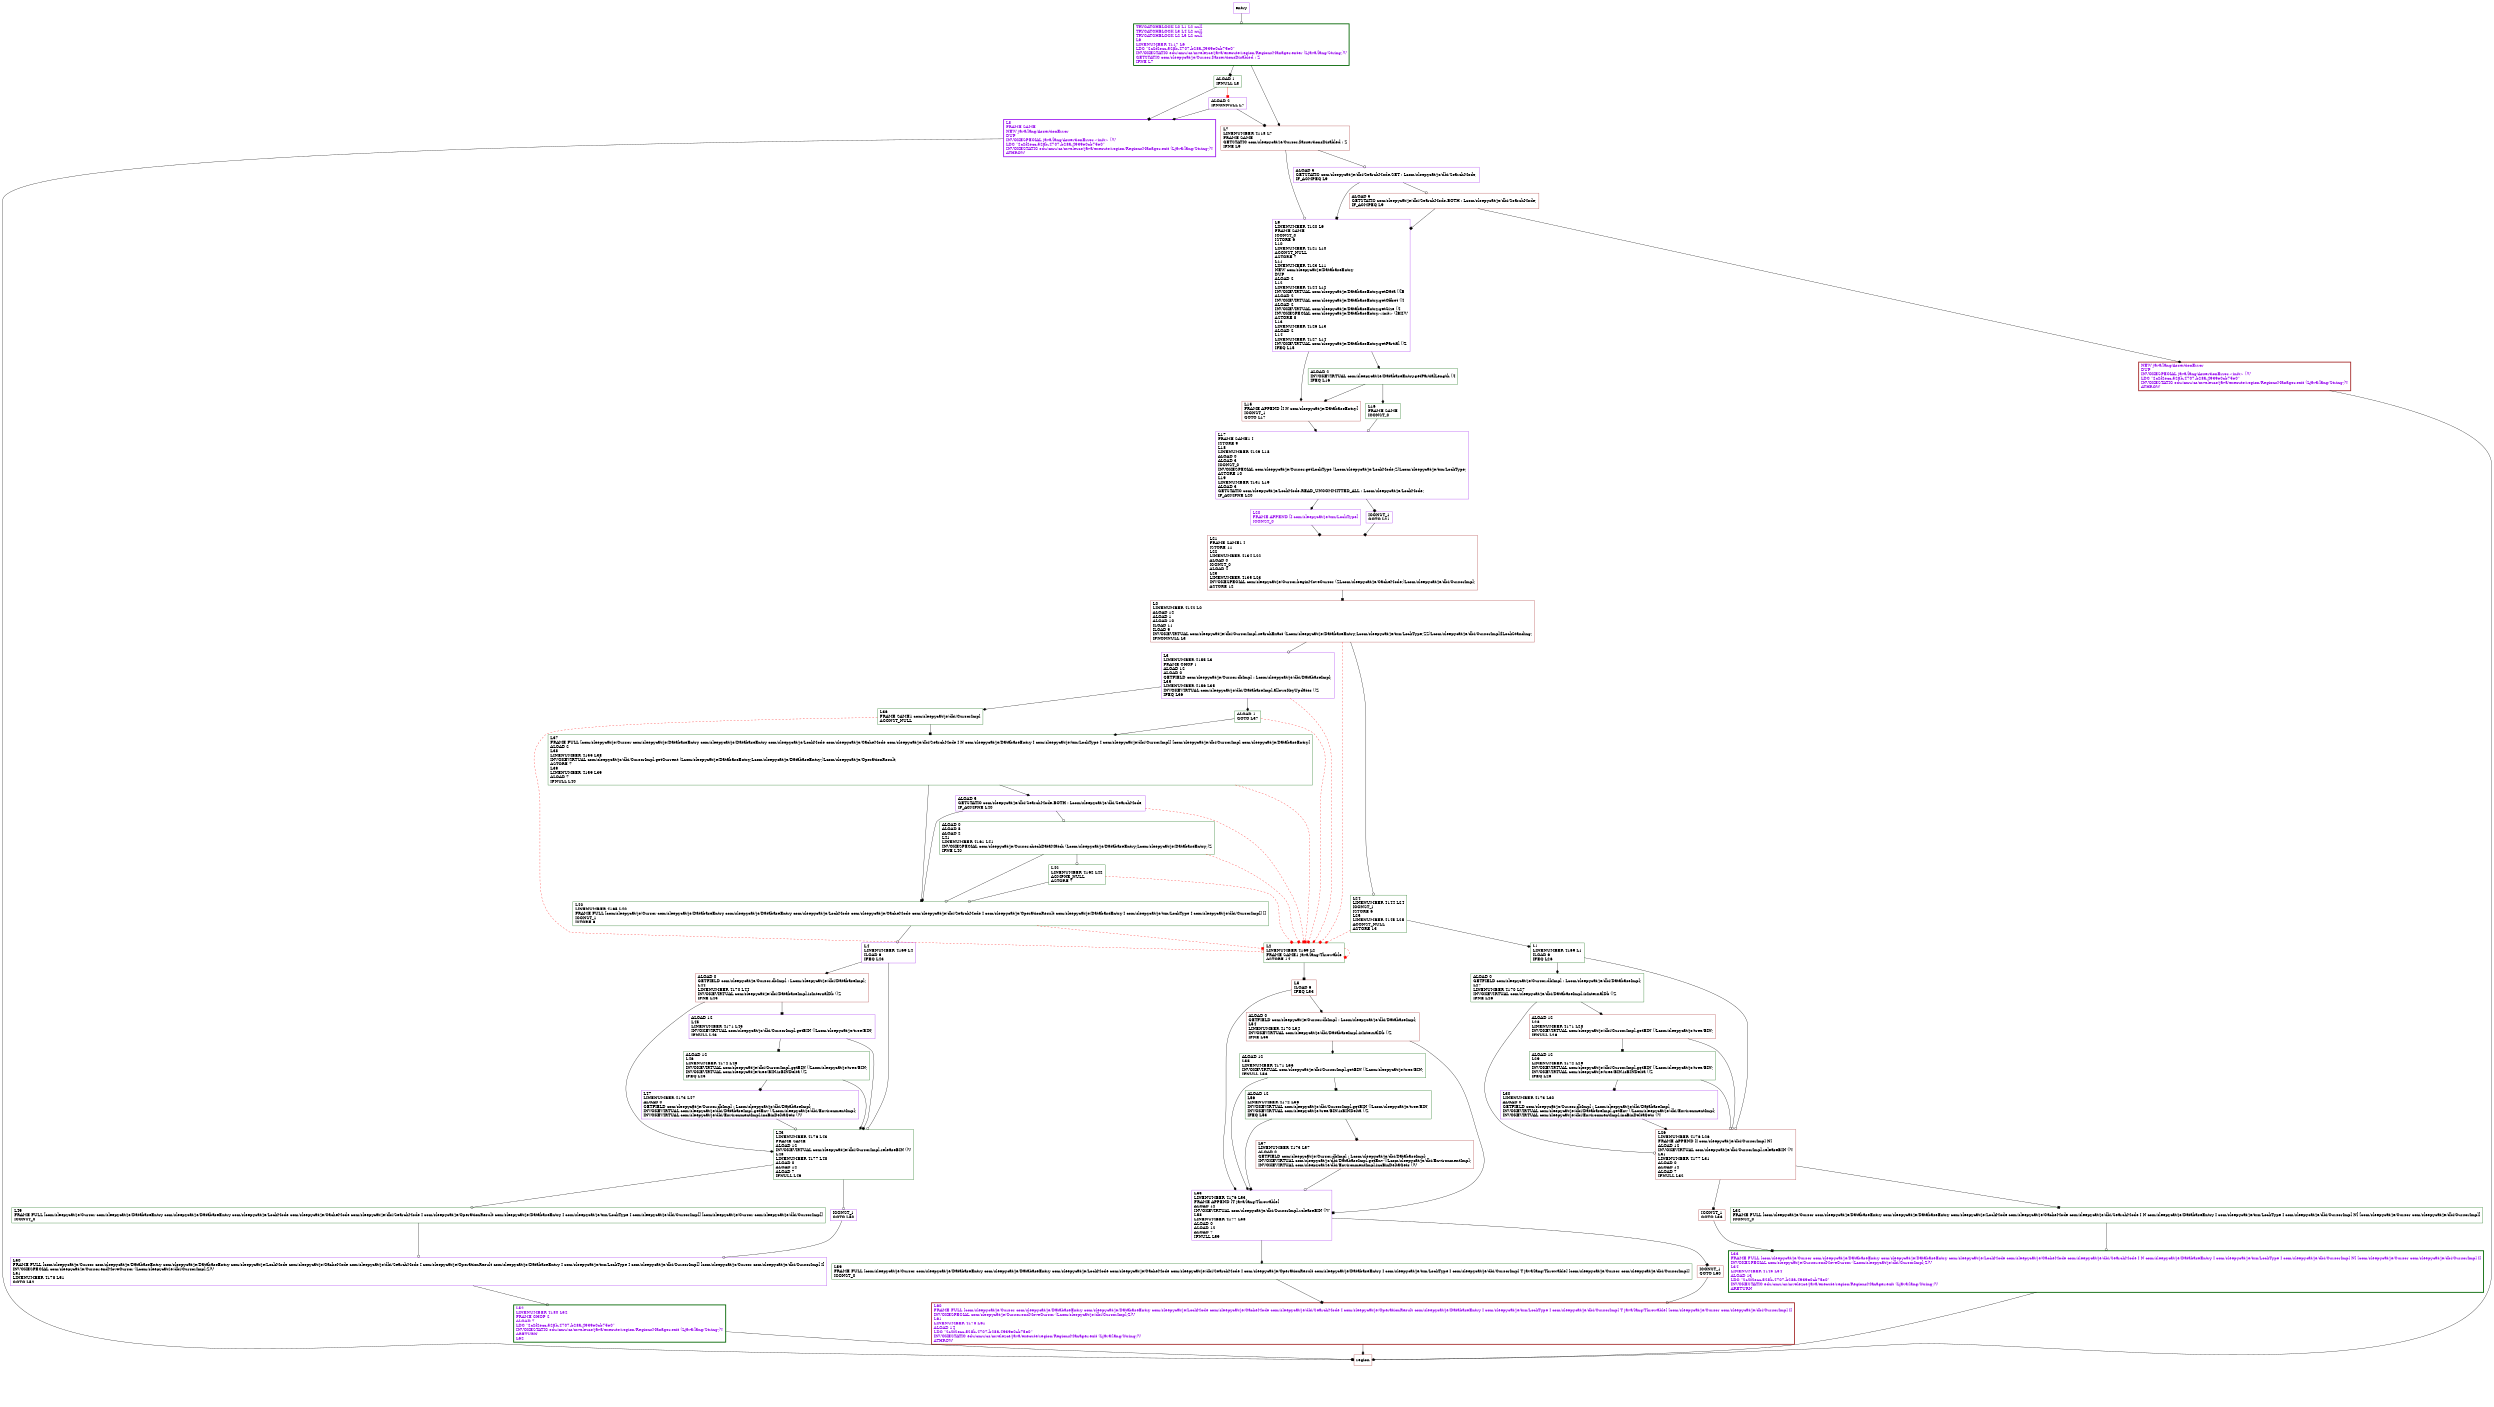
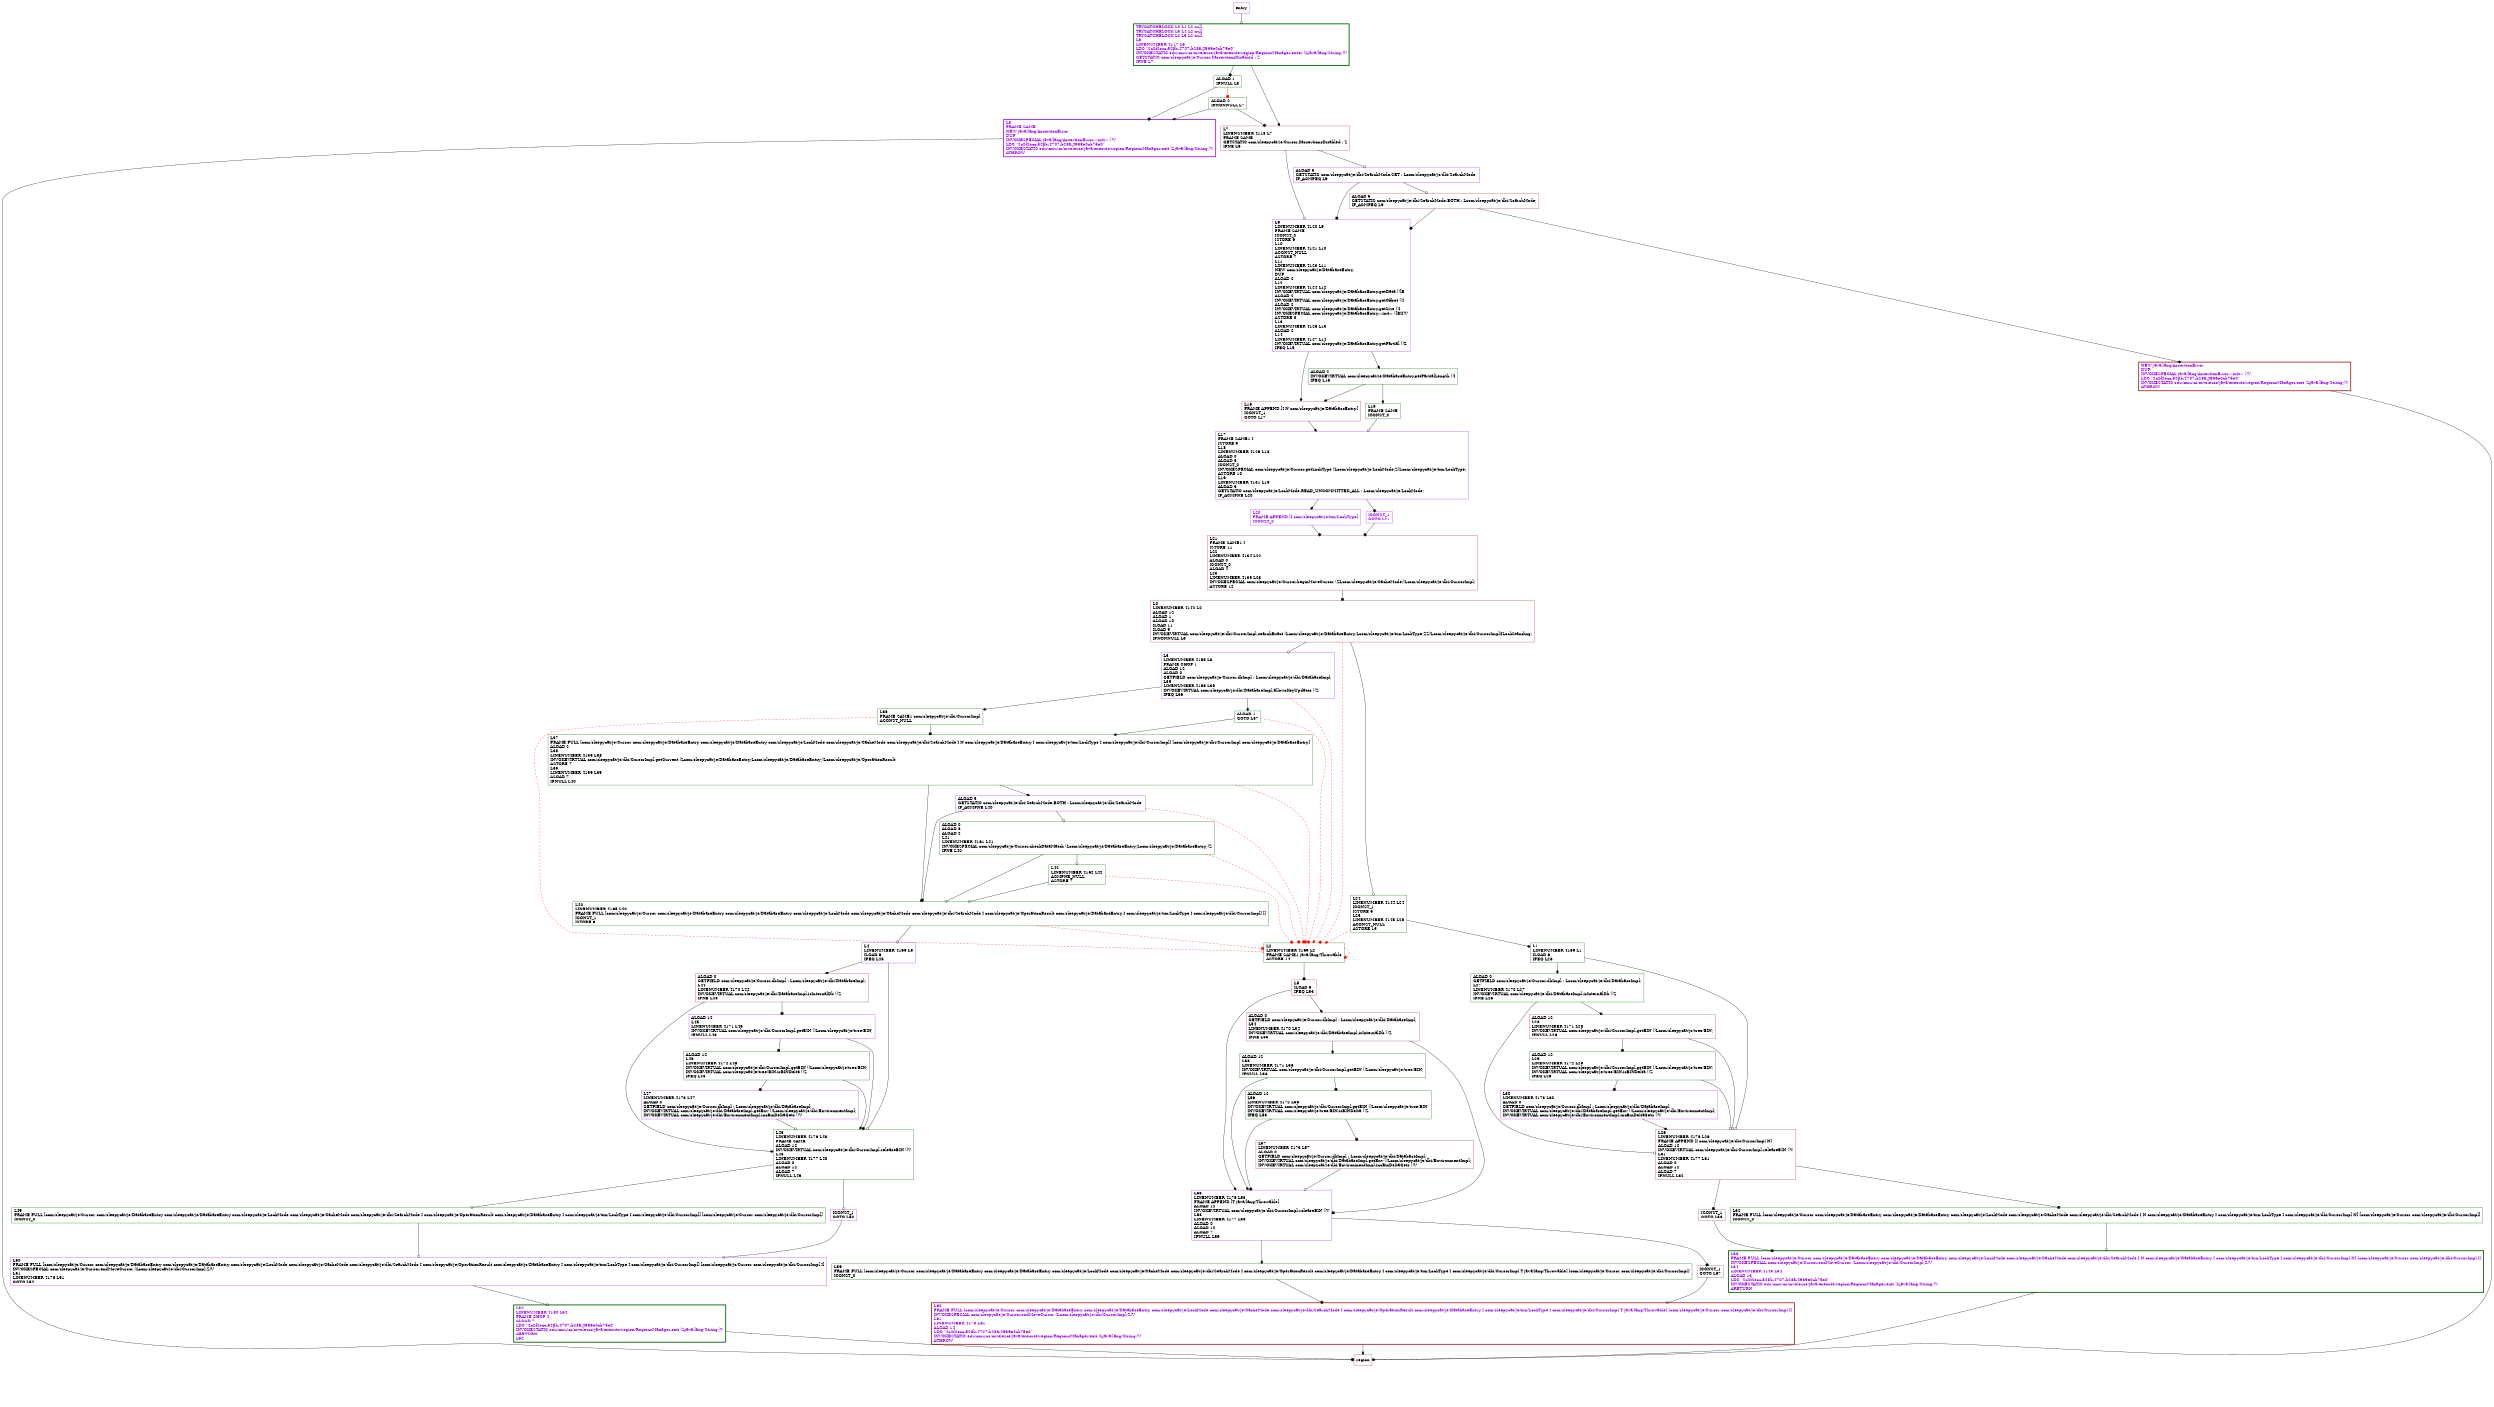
node "ALOAD 2 IFNONNULL L7": color purple -> darkgreen
node "ICONST_1 GOTO L21": fontcolor black -> purple
node "L4 LINENUMBER 4169 L4 ILOAD 6 IFEQ L43": label "L4 LINENUMBER 4169 L4 ILOAD 6 IFEQ L43" -> "L4 LINENUMBER 4169 L9 ILOAD 6 IFEQ L43"
node "ICONST_1 GOTO L60": label "ICONST_1 GOTO L60" -> "ICONST_1 GOTO L67"
